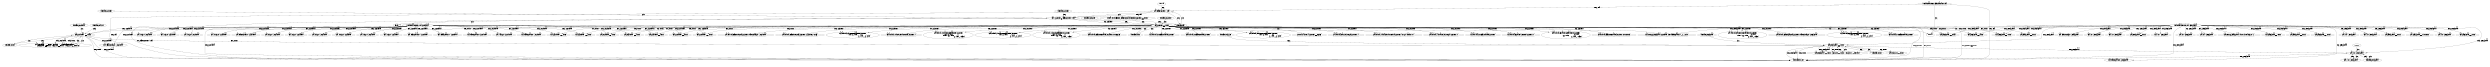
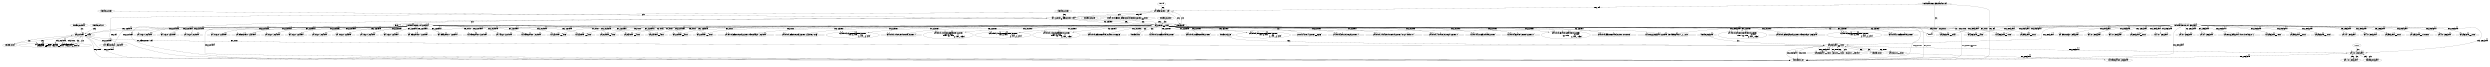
edge "(MethodParameterIn,void *pReplyData)" -> "(Call,(effect_param_t *)pReplyData)": now "(Call,replySize == NULL)" -> "(Call,(effect_param_t *)pReplyData)"
